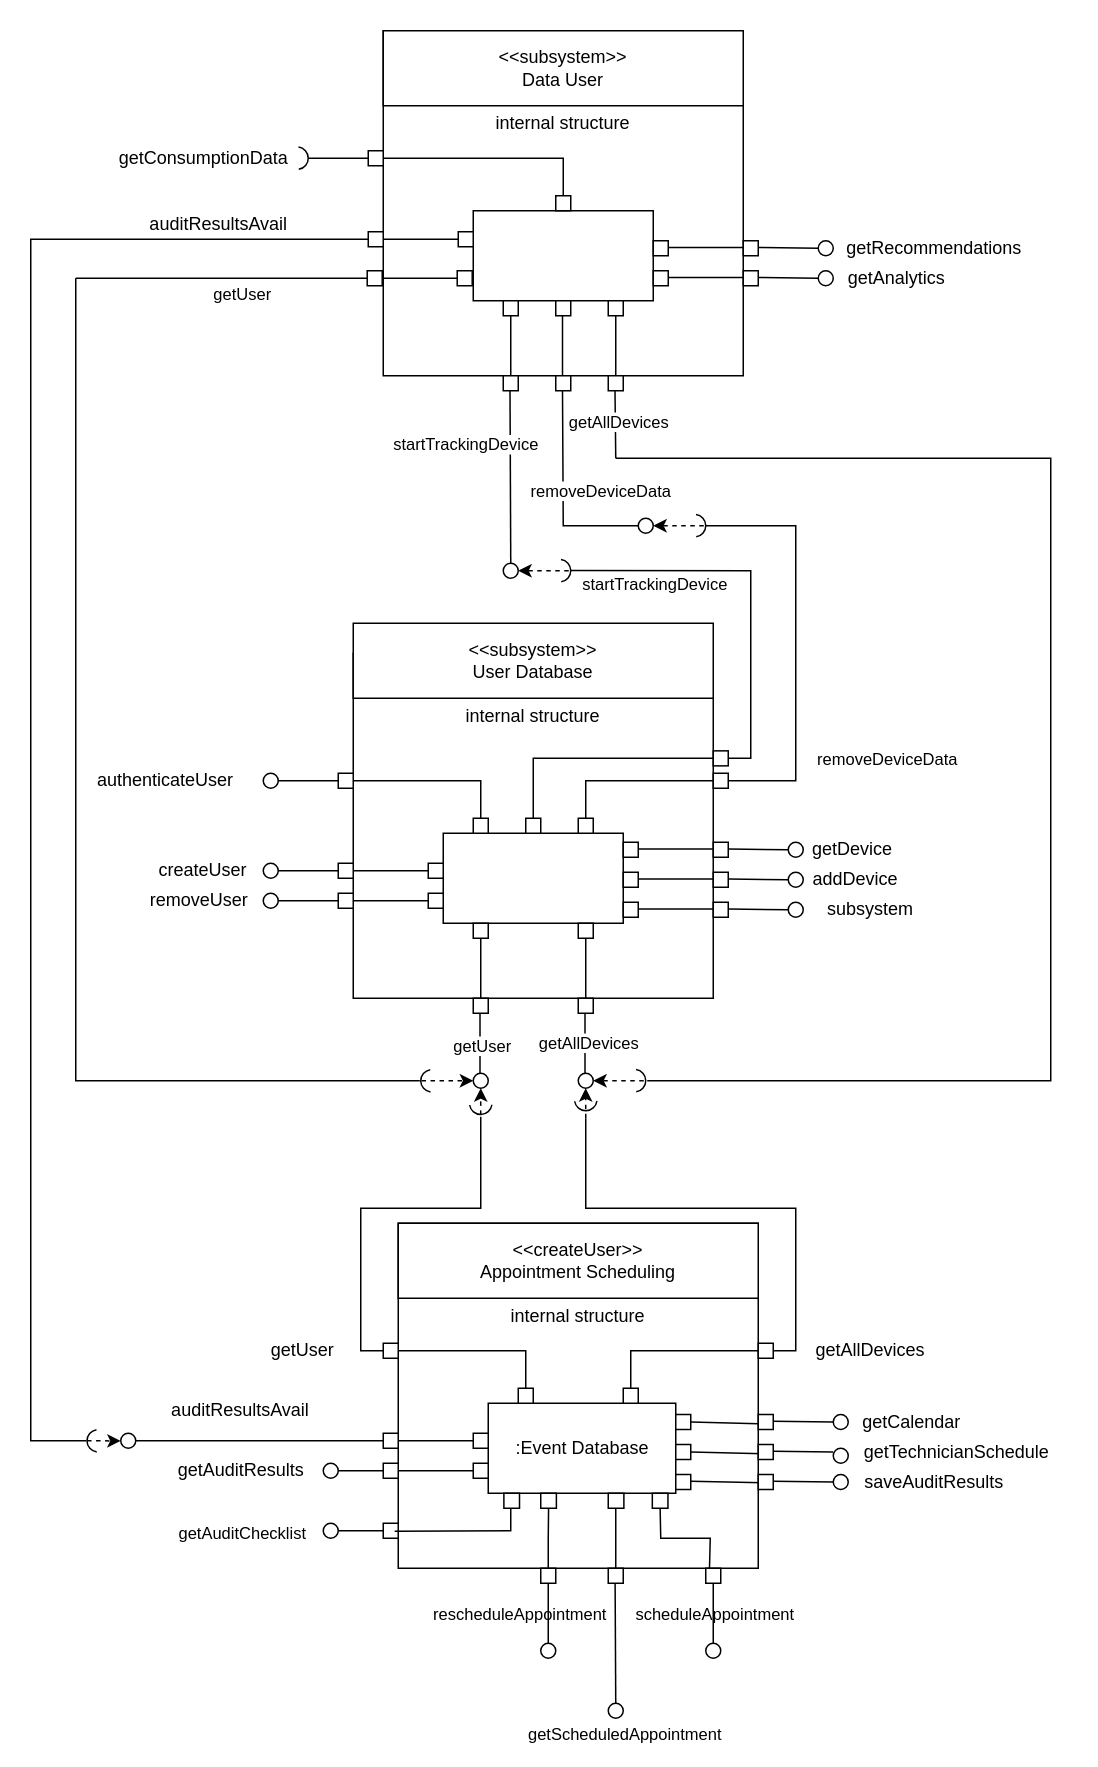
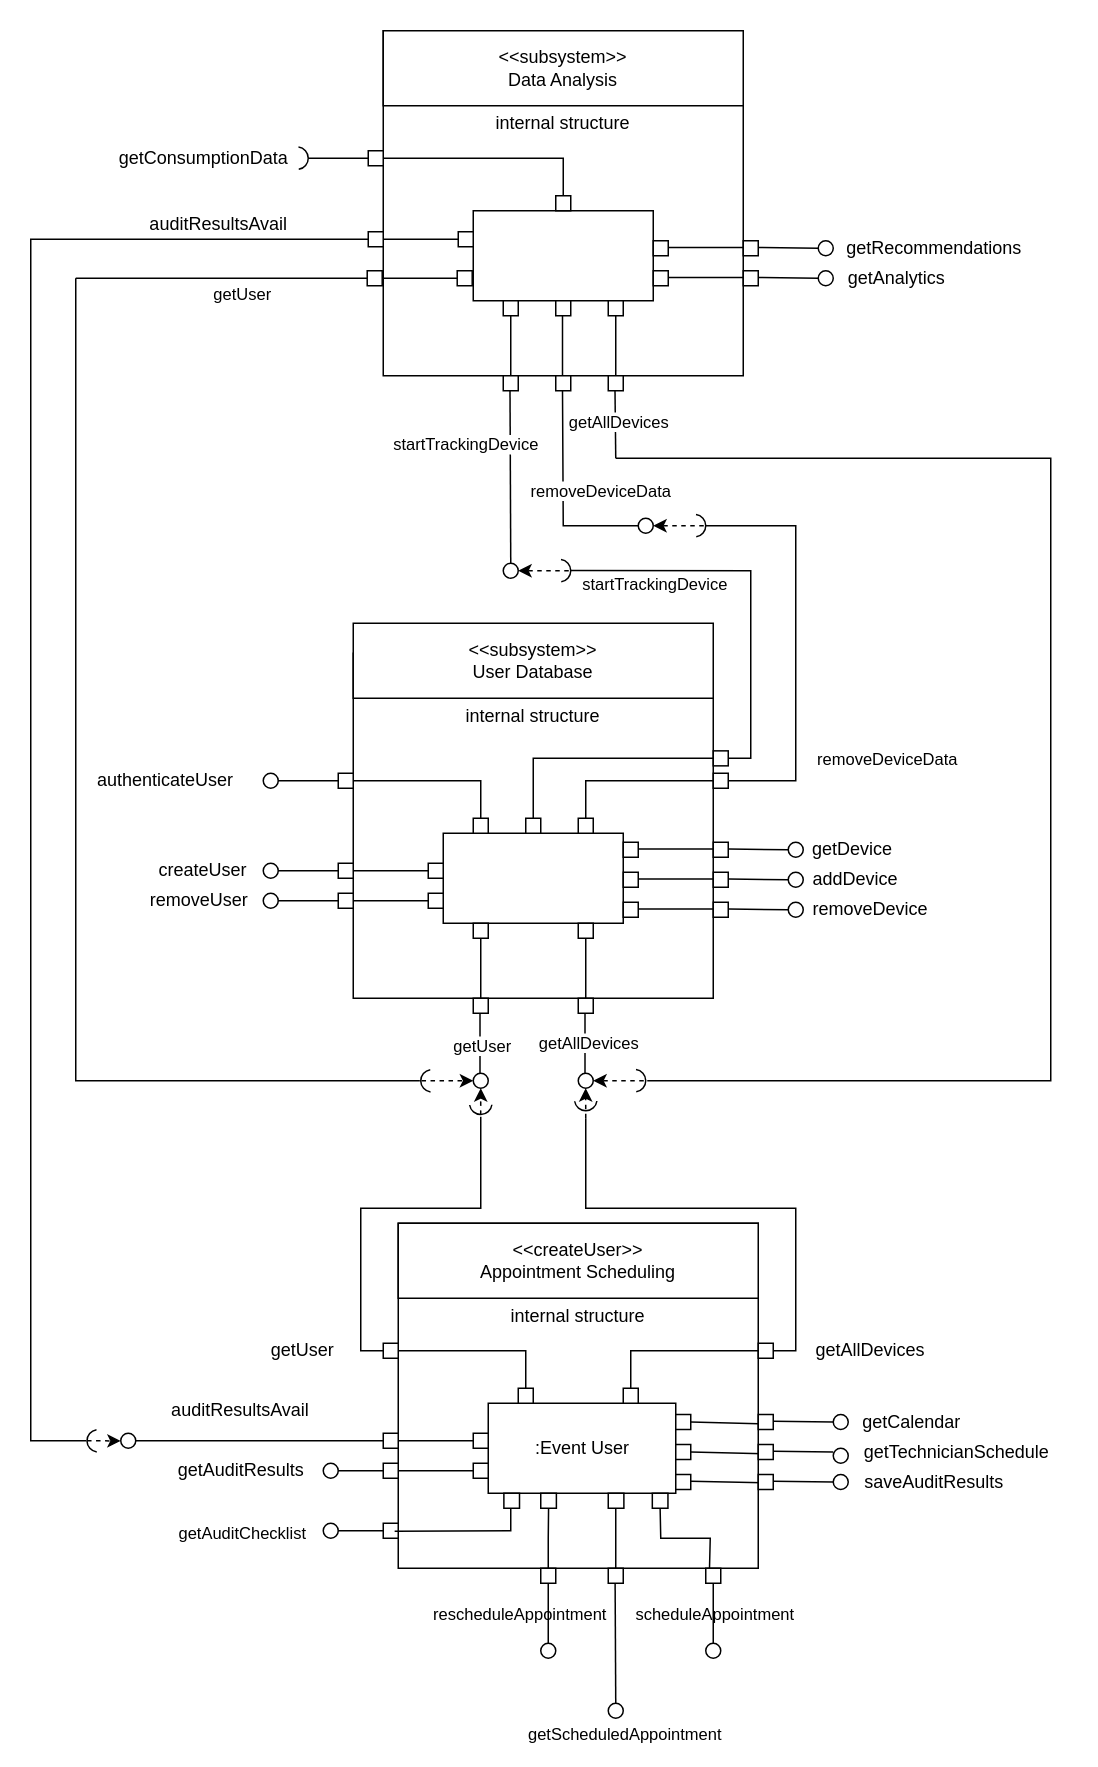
node "<<subsystem>> Data User": label "<<subsystem>> Data User" -> "<<subsystem>> Data Analysis"
node "subsystem": label "subsystem" -> "removeDevice"
node ":Event Database": label ":Event Database" -> ":Event User"
